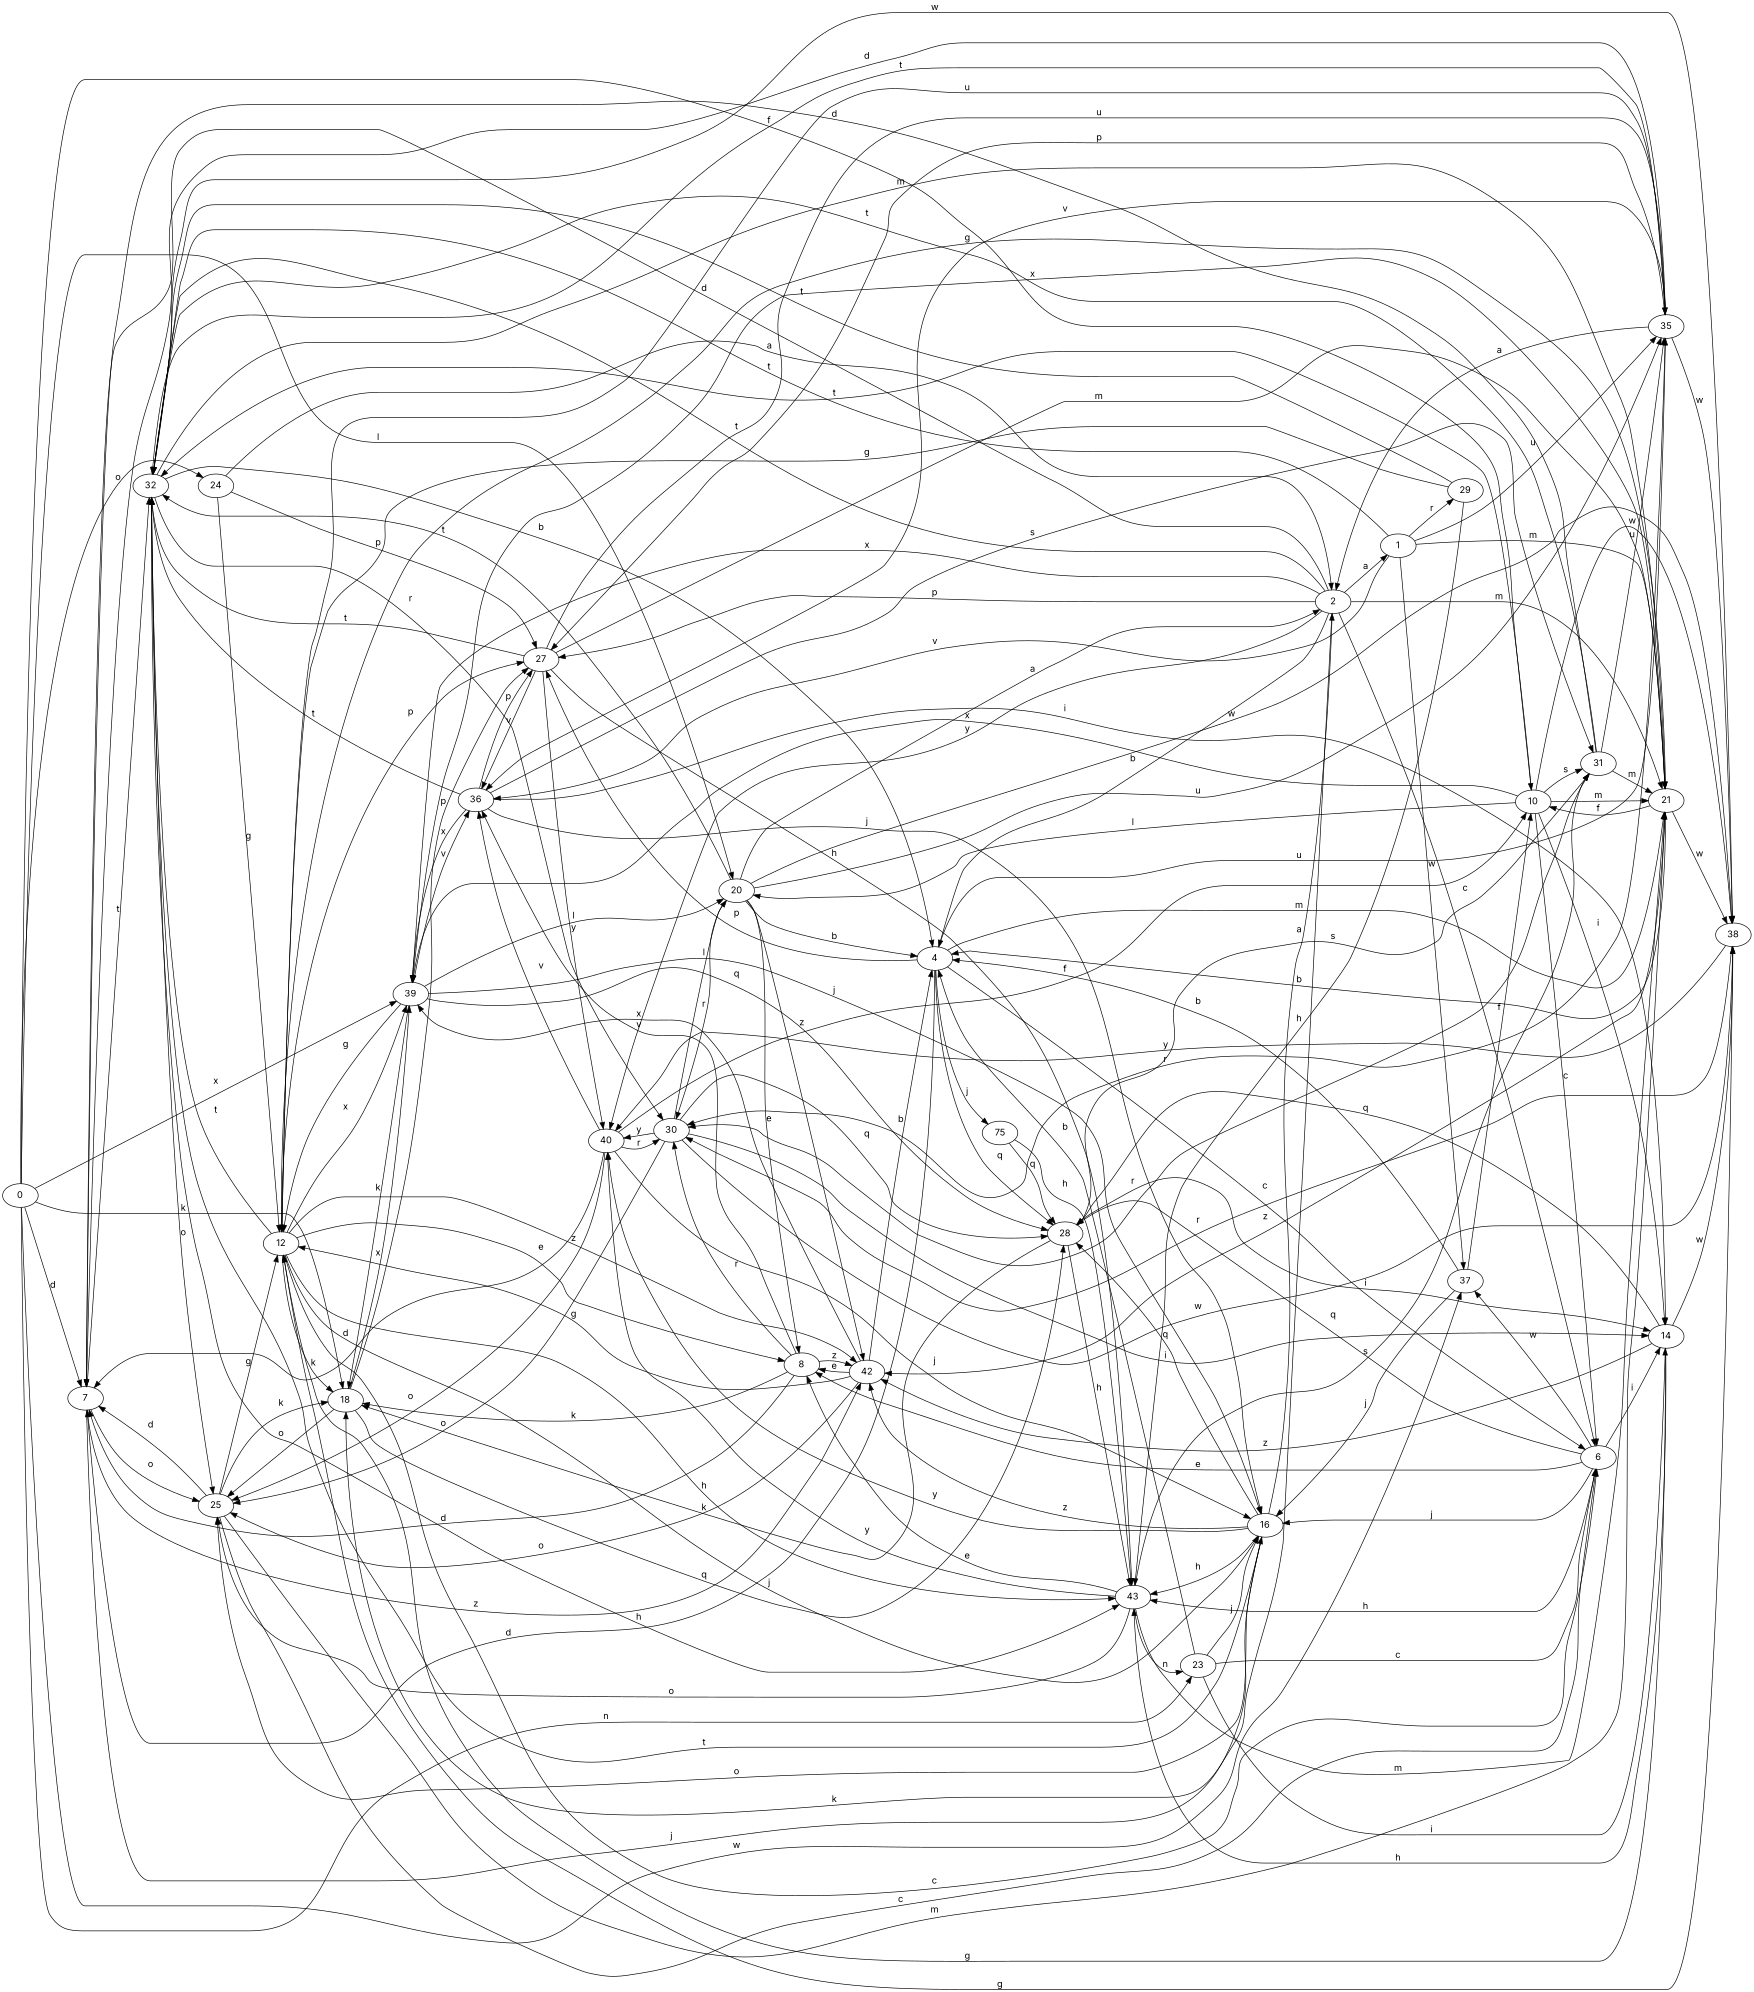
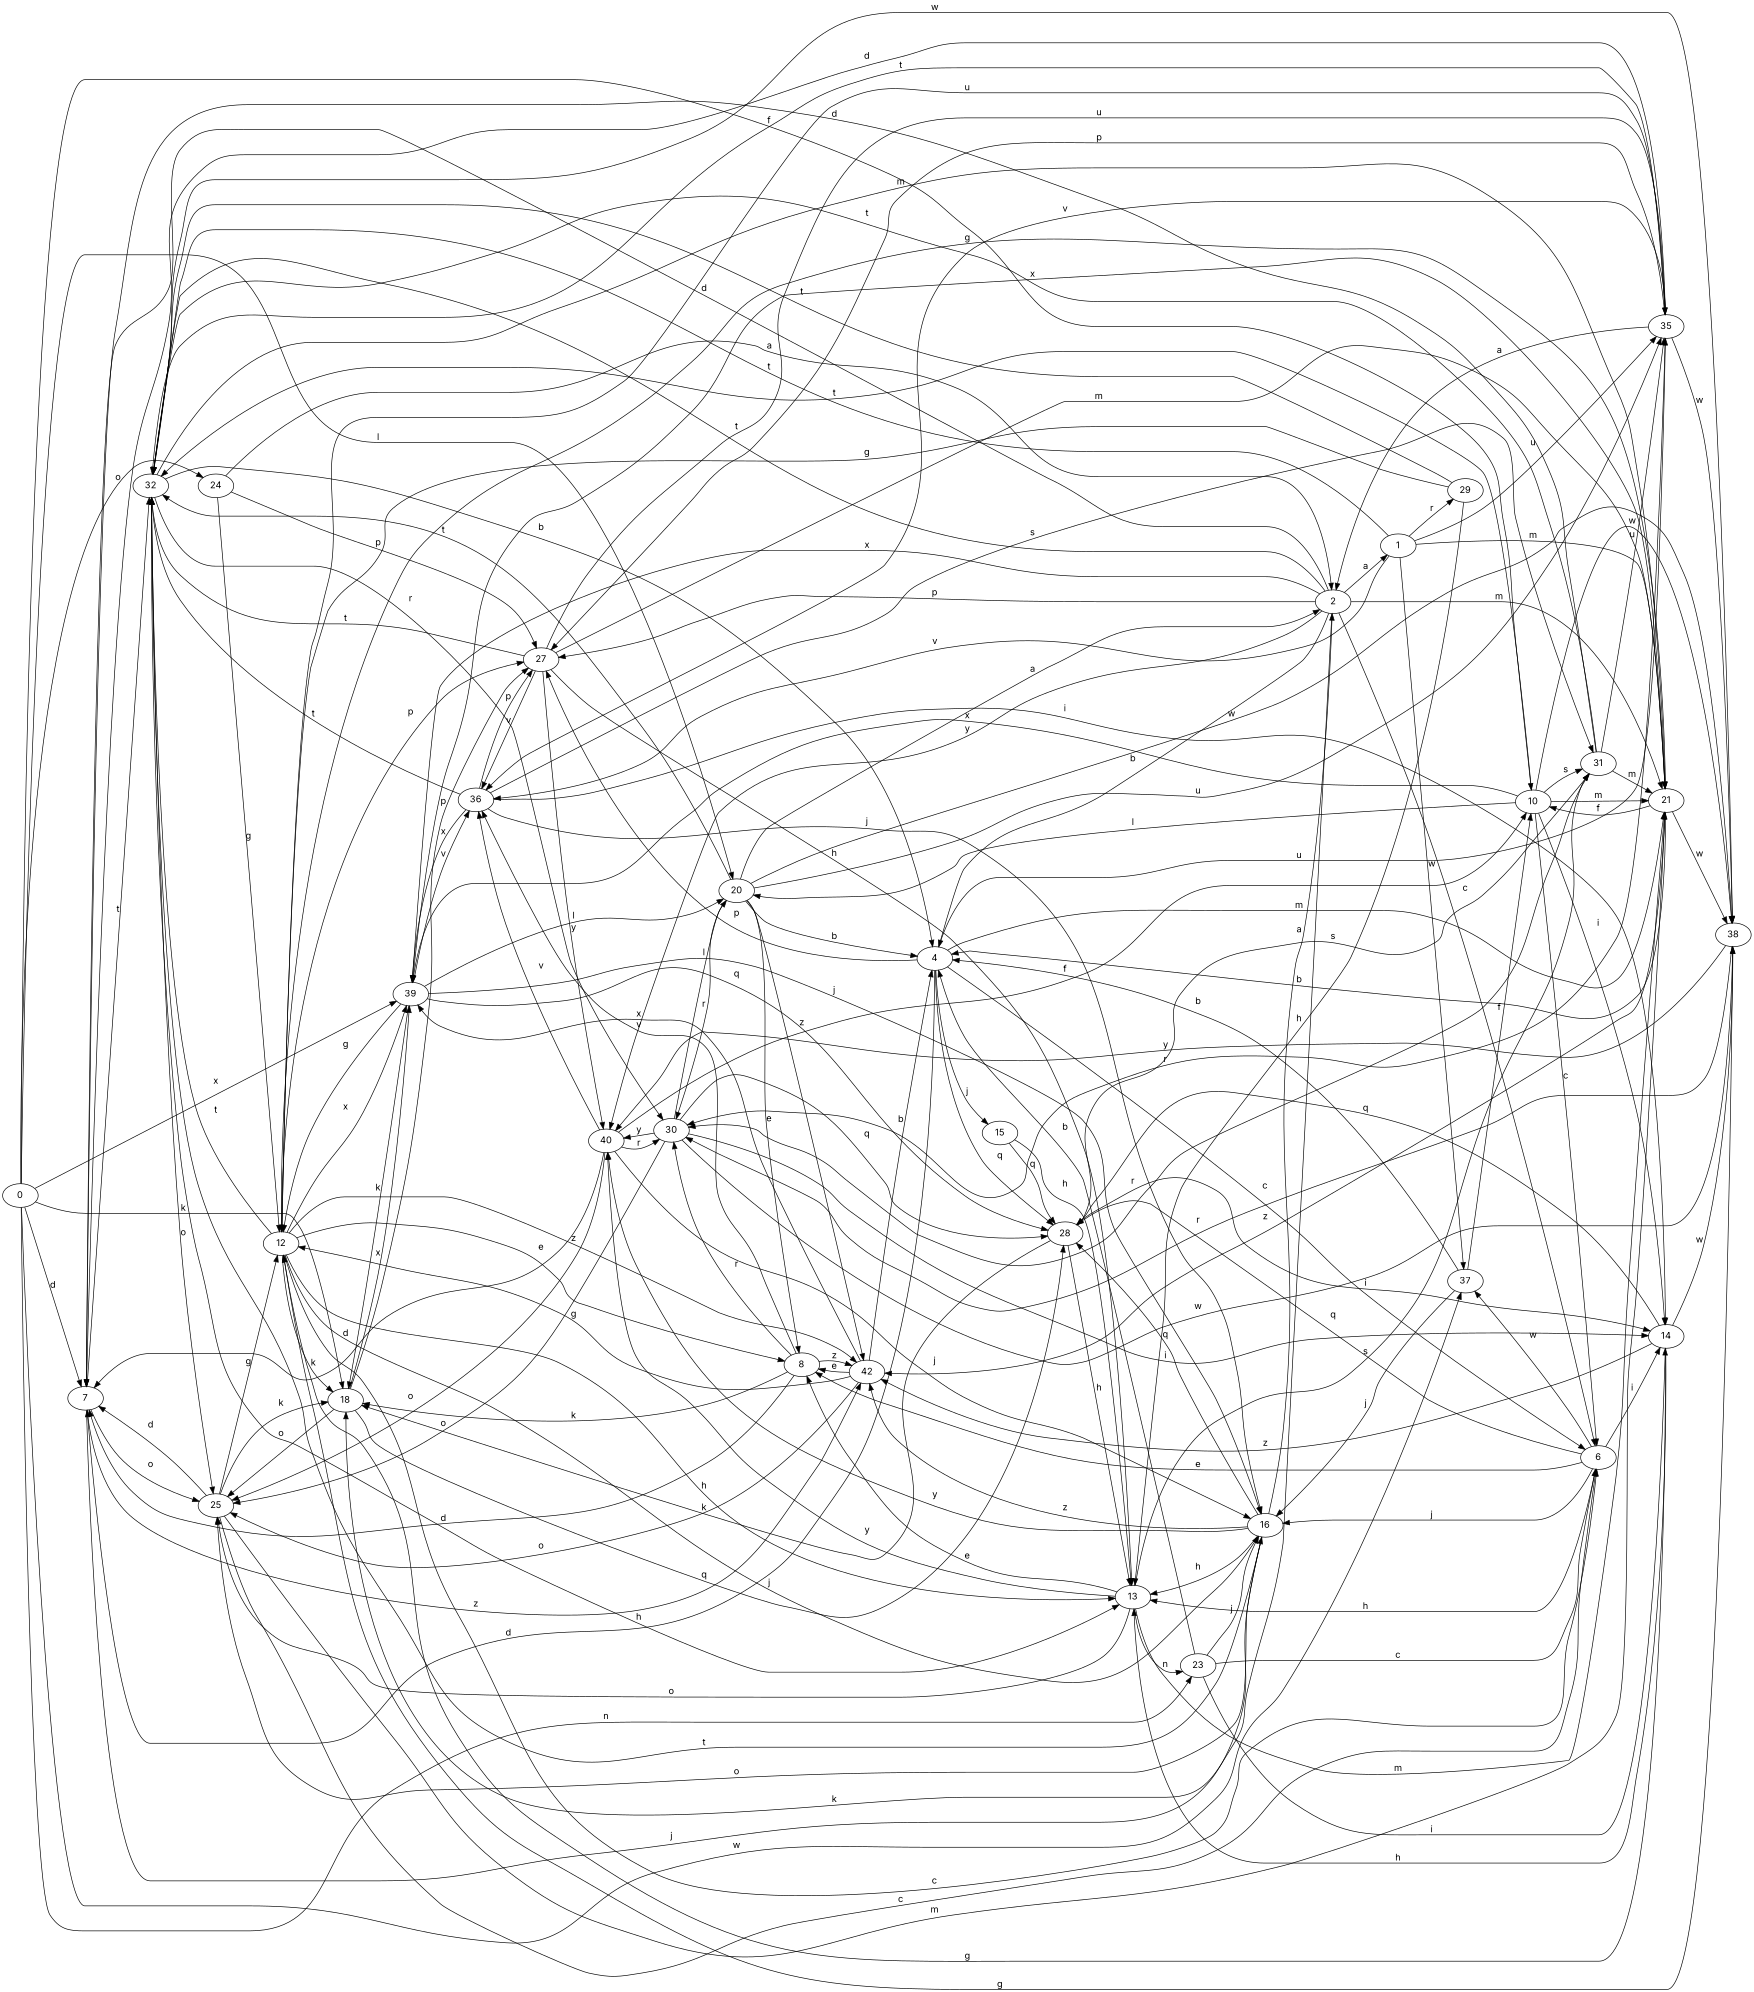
node "75": label "75" -> "15"
node "43": label "43" -> "13"
